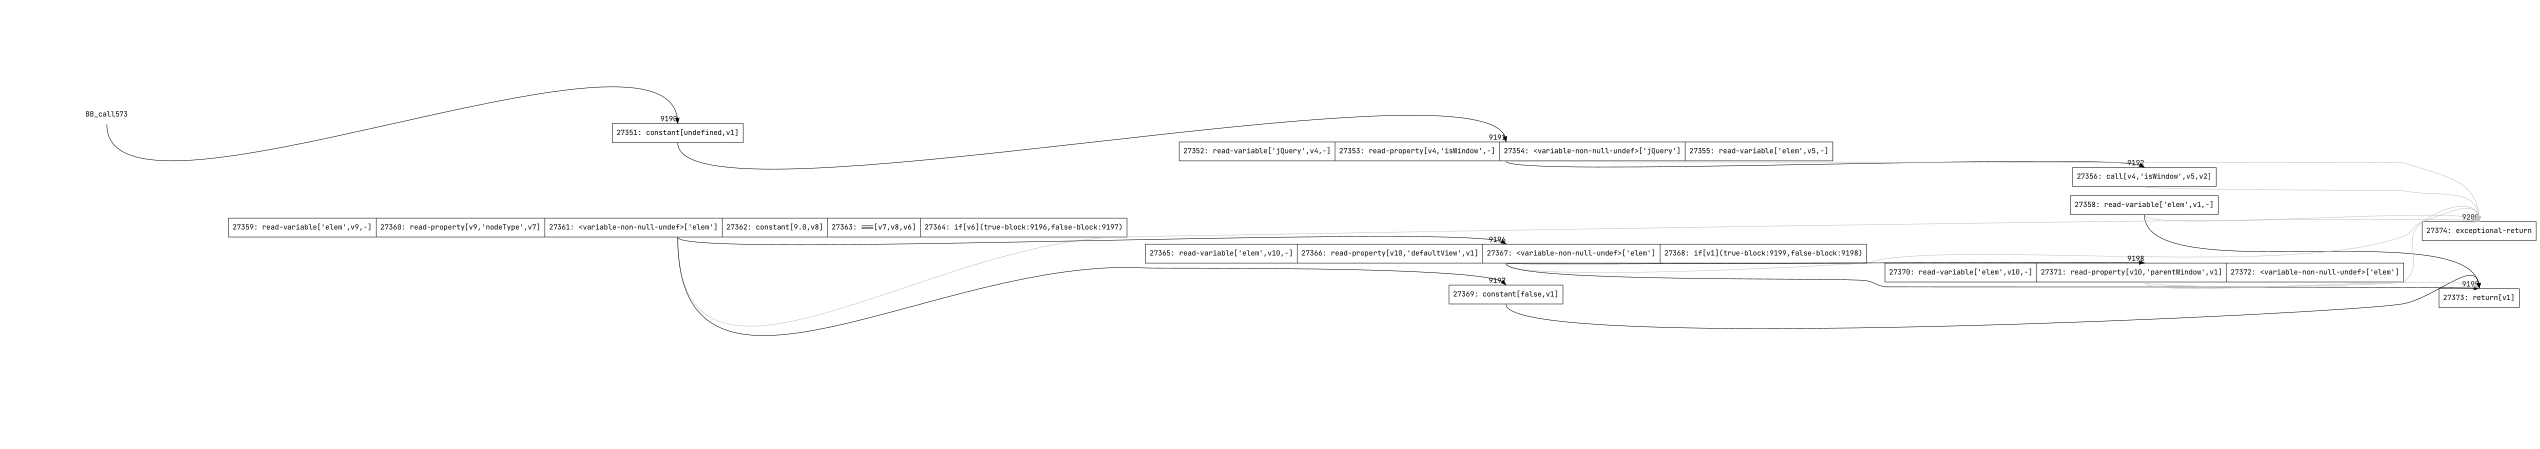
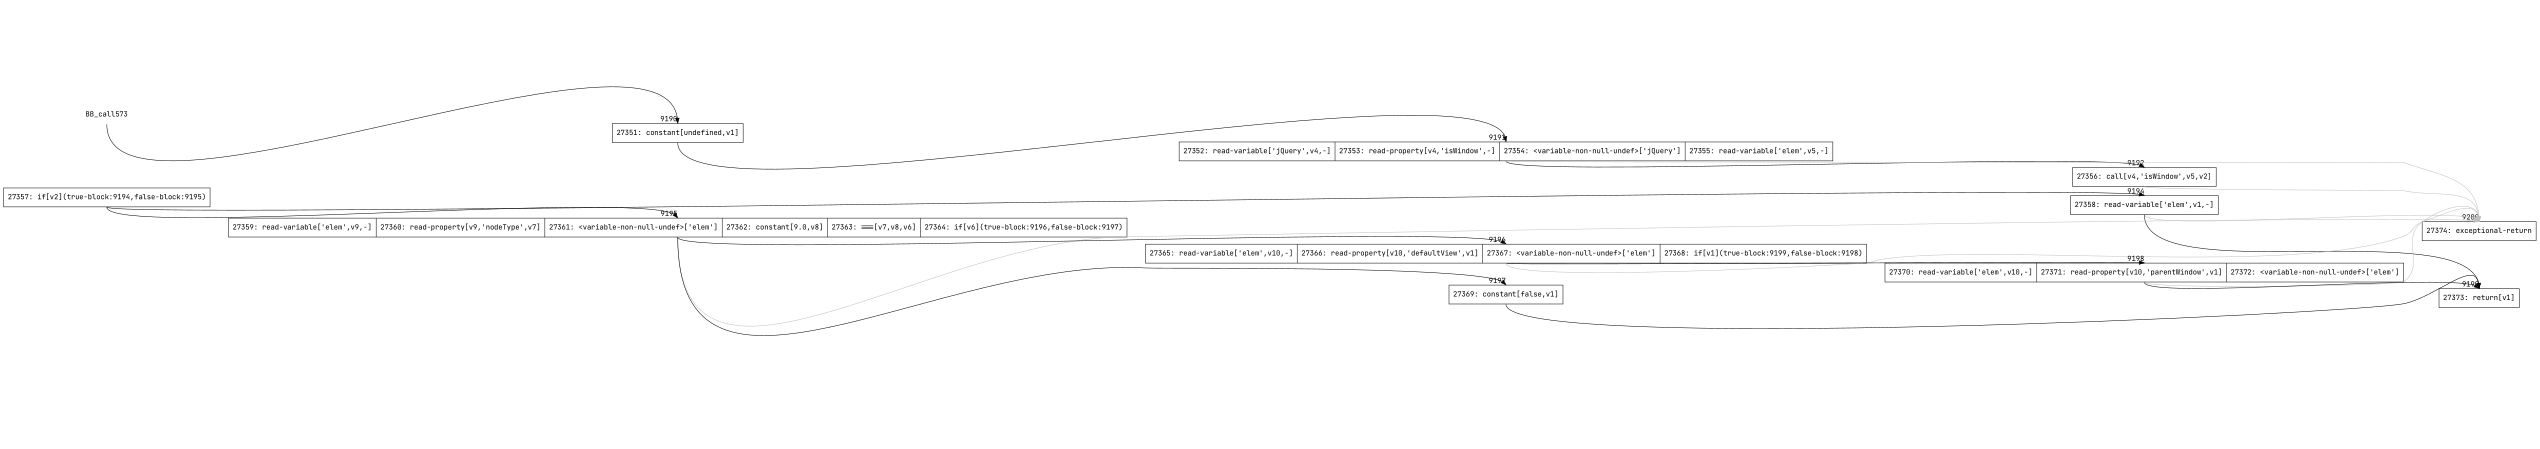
node "27357: if[v2](true-block:9194,false-block:9195)": added
edge "27370: read-variable['elem',v10,-]" -> "27373: return[v1]": color gray -> black
edge "27365: read-variable['elem',v10,-]" -> "27373: return[v1]": removed
